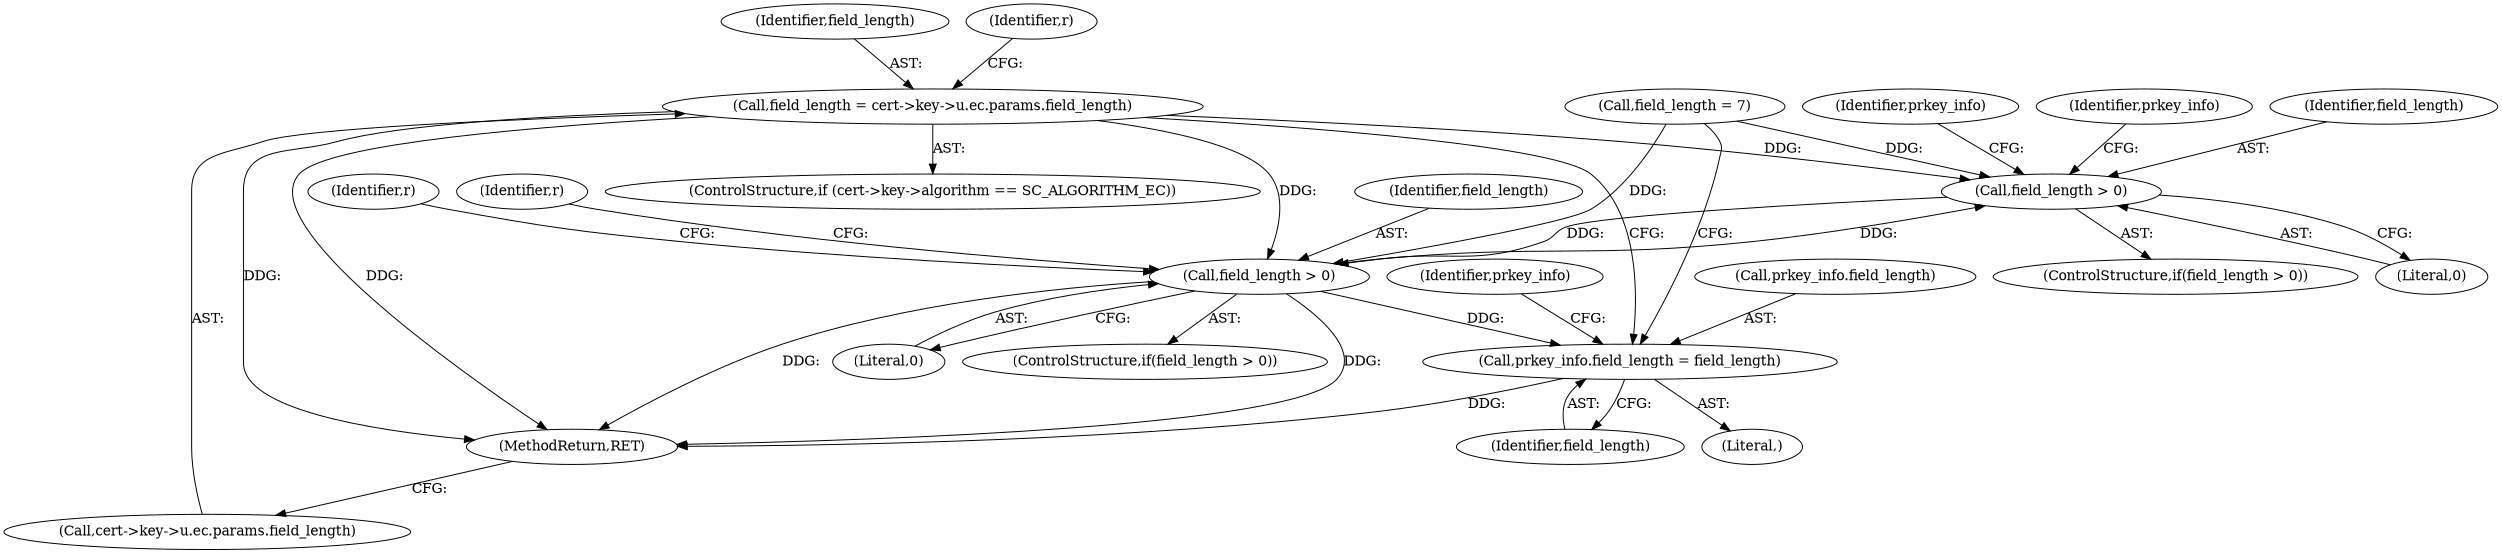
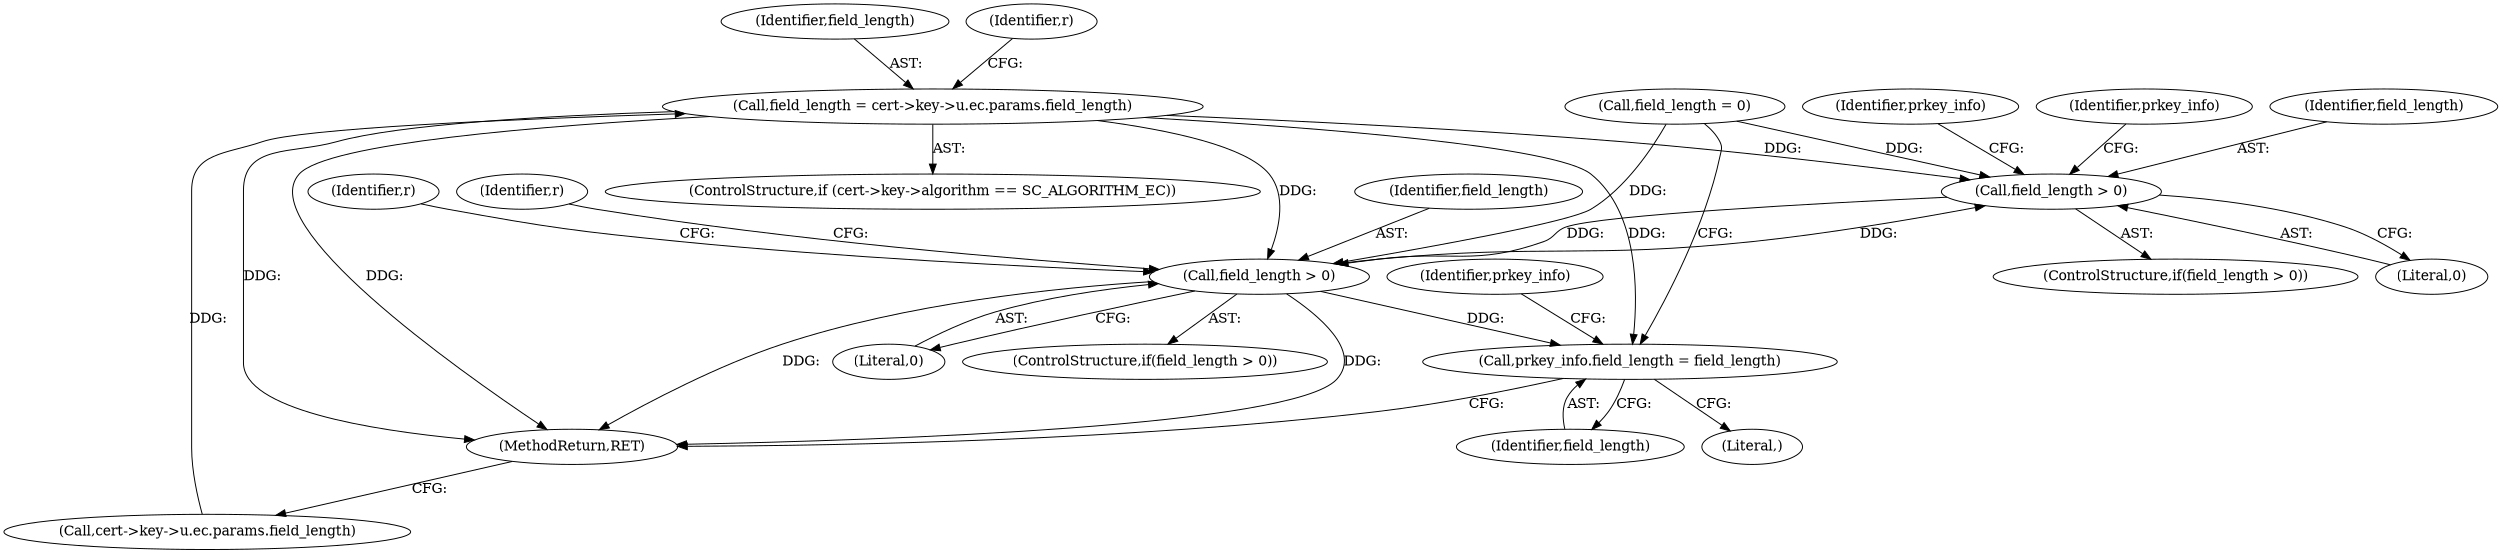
node "(Call,field_length = 7)": label "(Call,field_length = 7)" -> "(Call,field_length = 0)"
edge "(Call,field_length = cert->key->u.ec.params.field_length)" -> "(Call,prkey_info.field_length = field_length)": label "CFG: " -> "DDG: "
node "(Call,prkey_info.field_length)": removed
edge "(Call,cert->key->u.ec.params.field_length)" -> "(Call,field_length = cert->key->u.ec.params.field_length)": label "AST: " -> "DDG: "
edge "(Call,prkey_info.field_length = field_length)" -> "(MethodReturn,RET)": label "DDG: " -> "CFG: "
edge "(Call,prkey_info.field_length = field_length)" -> "(Literal,)": label "AST: " -> "CFG: "
